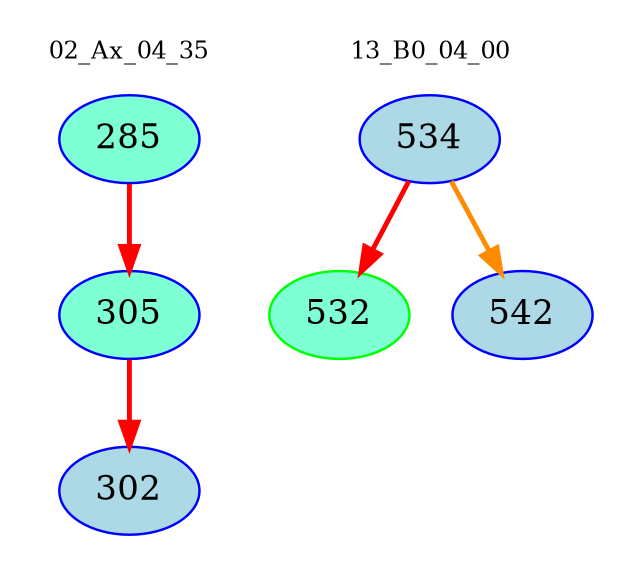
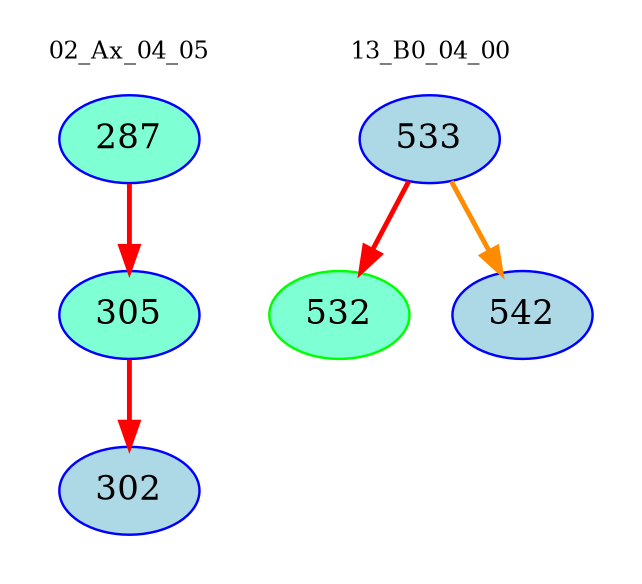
cluster "02_Ax_04_35": label "02_Ax_04_35" -> "02_Ax_04_05"
node "285": label "285" -> "287"
node "534": label "534" -> "533"
